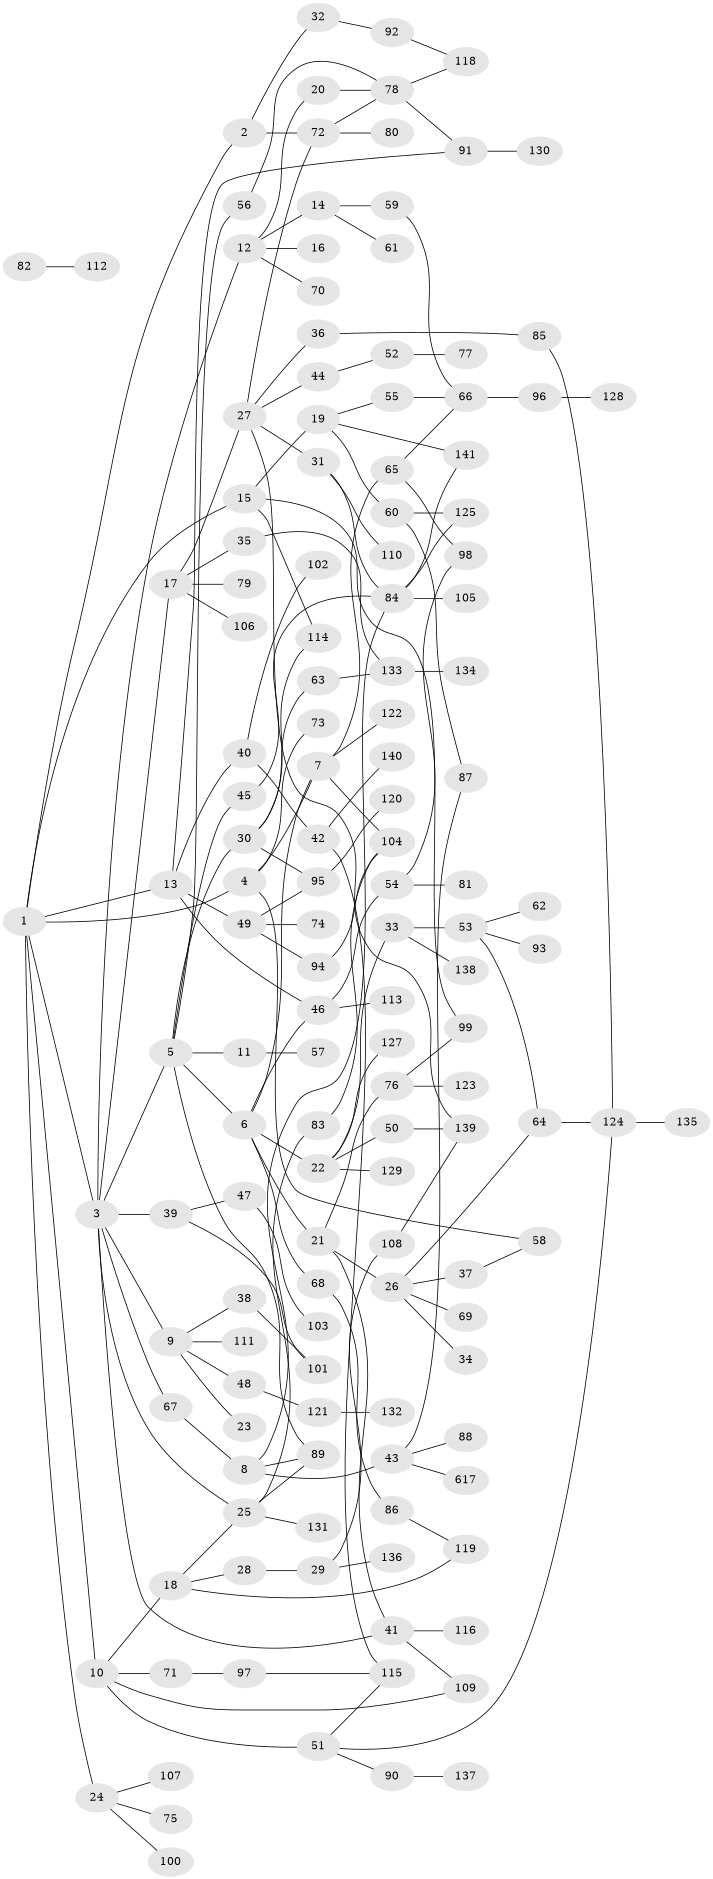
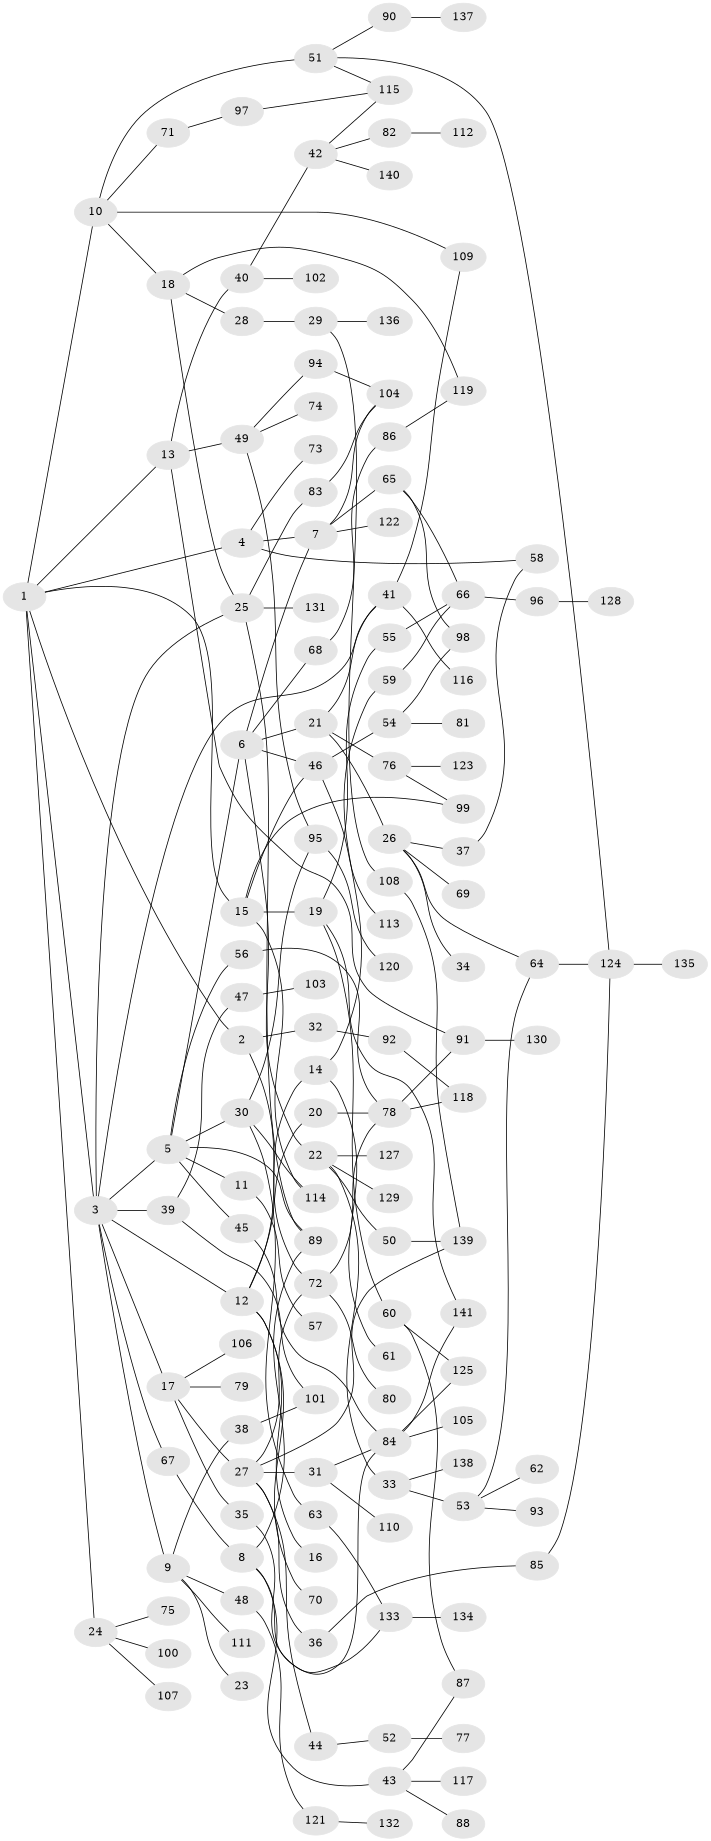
edge "82" -- "42": added
edge "13" -- "46": now "15" -- "46"
node "617": label "617" -> "117"
